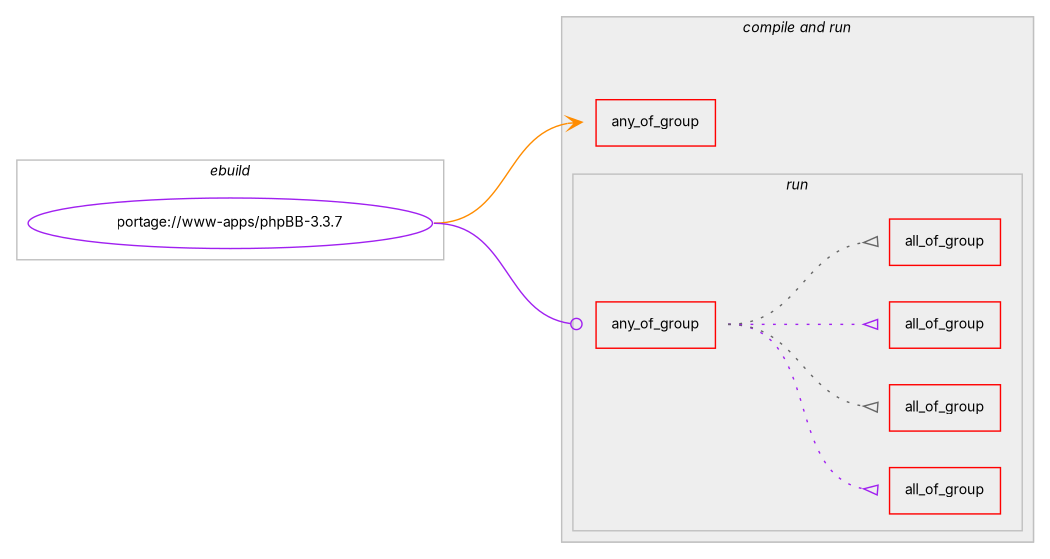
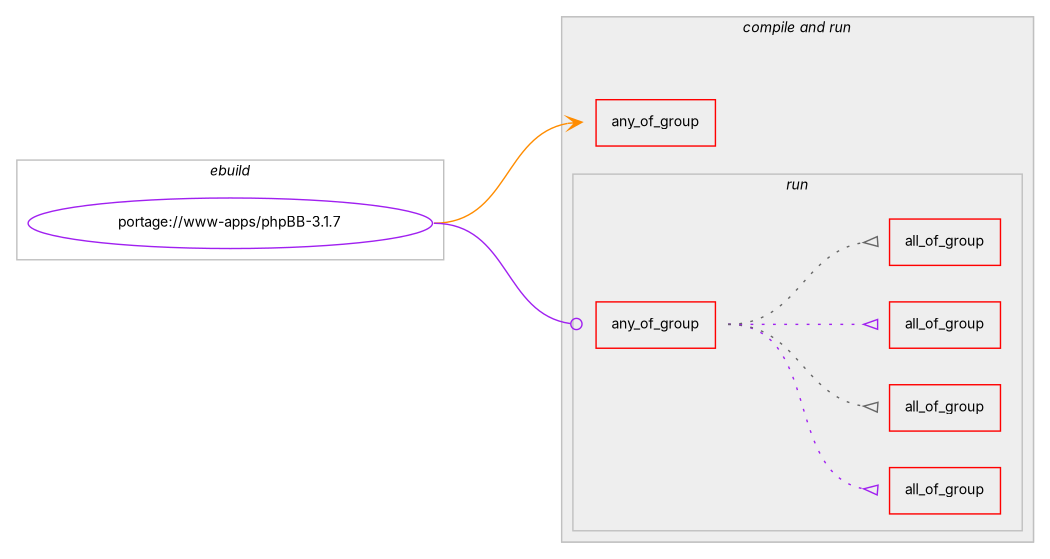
node "portage://www-apps/phpBB-3.3.7": label "portage://www-apps/phpBB-3.3.7" -> "portage://www-apps/phpBB-3.1.7"
